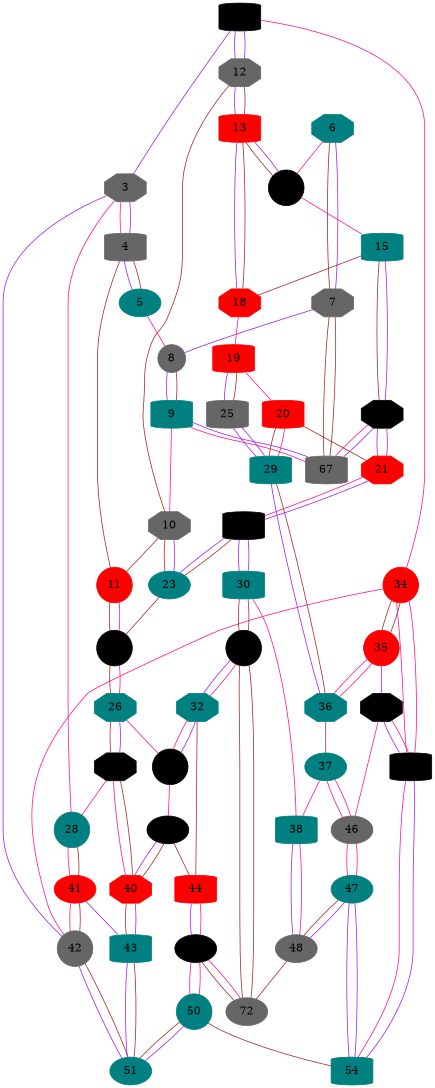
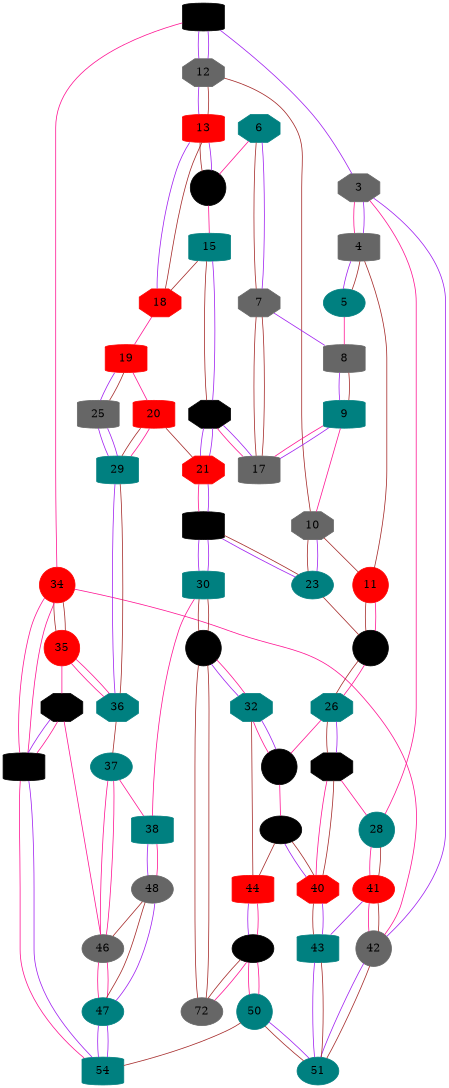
node "8": shape circle -> cylinder
node "67": label "67" -> "17"
edge "48" -- "72": now "48" -- "46"
